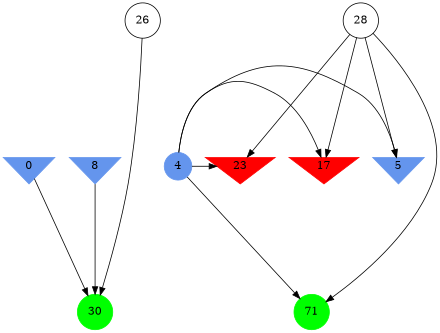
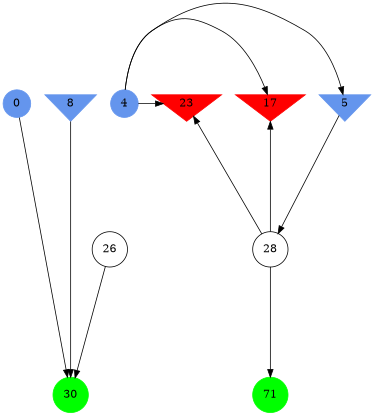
edge "28" -> "5": reversed
node "0": shape invtriangle -> circle
edge "4" -> "71": removed
